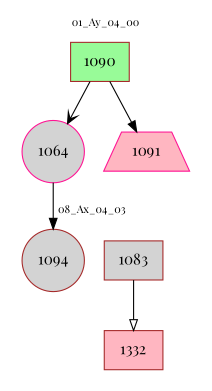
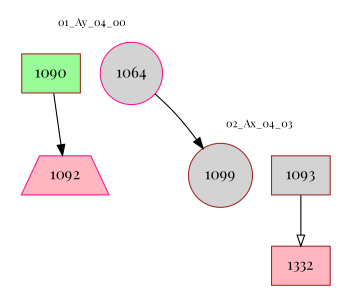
edge "1090" -> "1064": removed
node "1091": label "1091" -> "1092"
cluster "08_Ax_04_03": label "08_Ax_04_03" -> "02_Ax_04_03"
node "1094": label "1094" -> "1099"
node "1083": label "1083" -> "1093"
